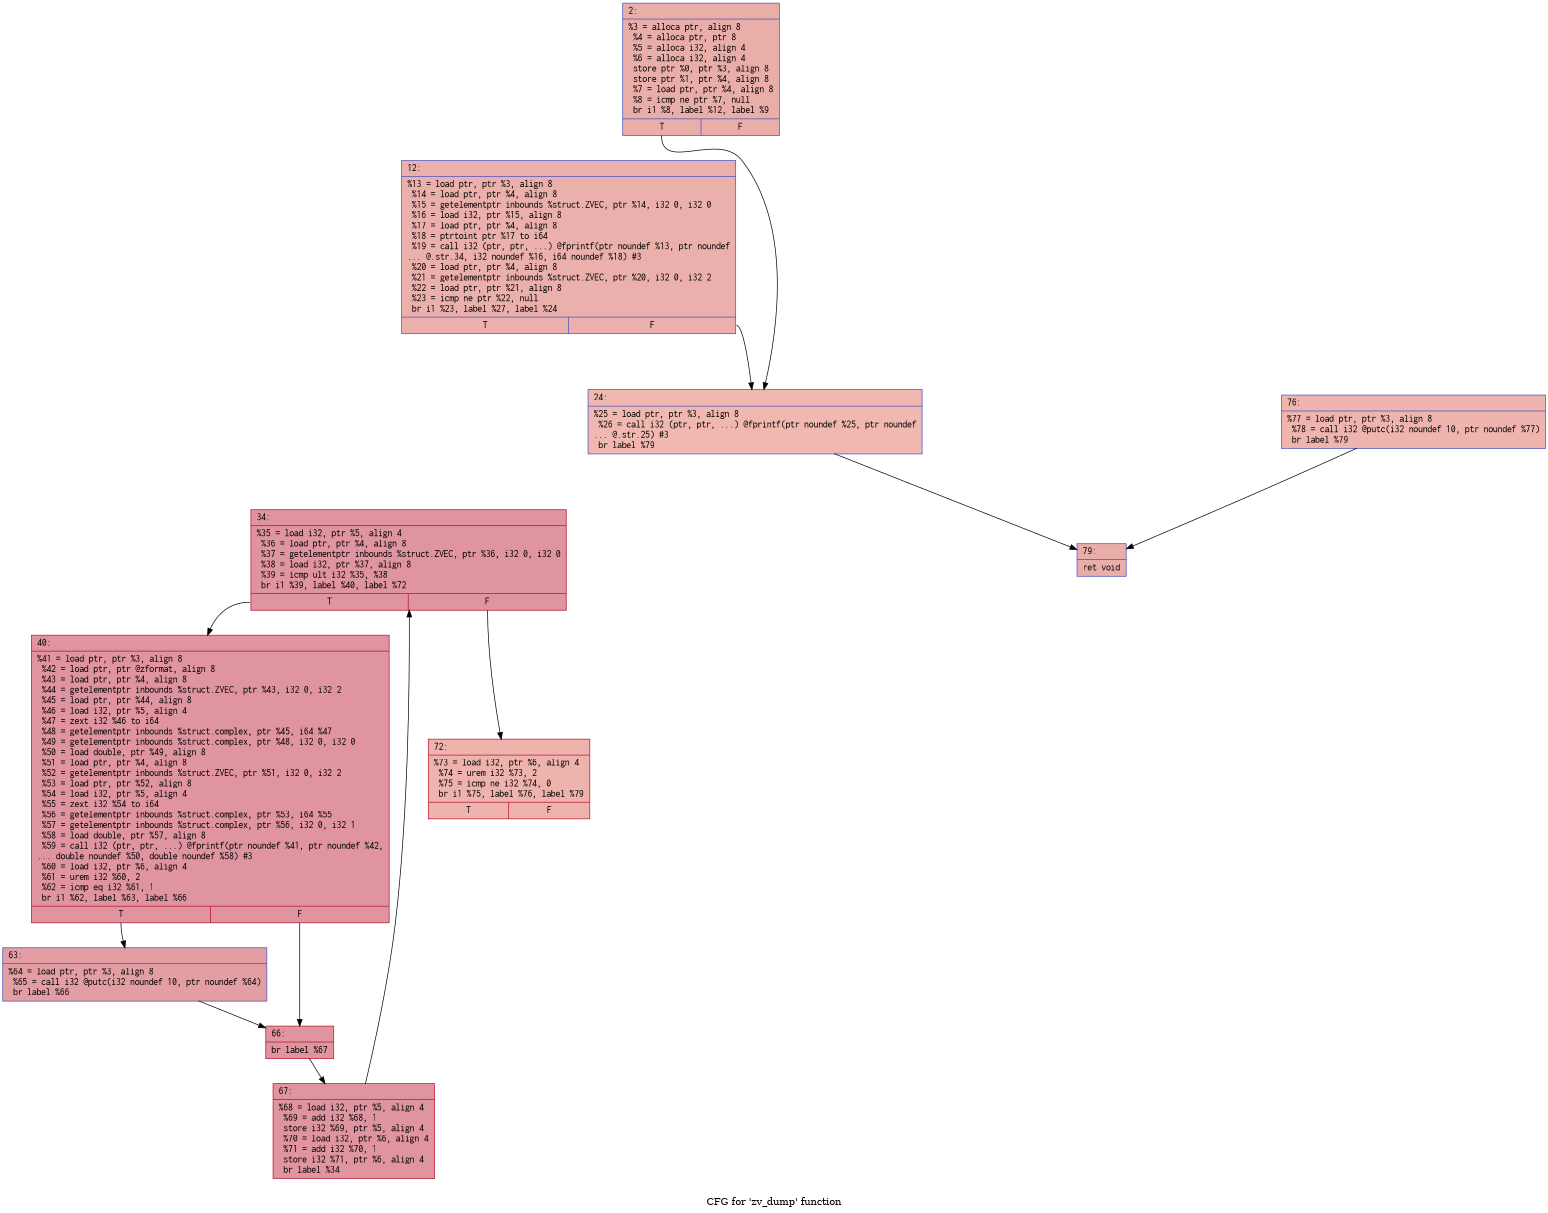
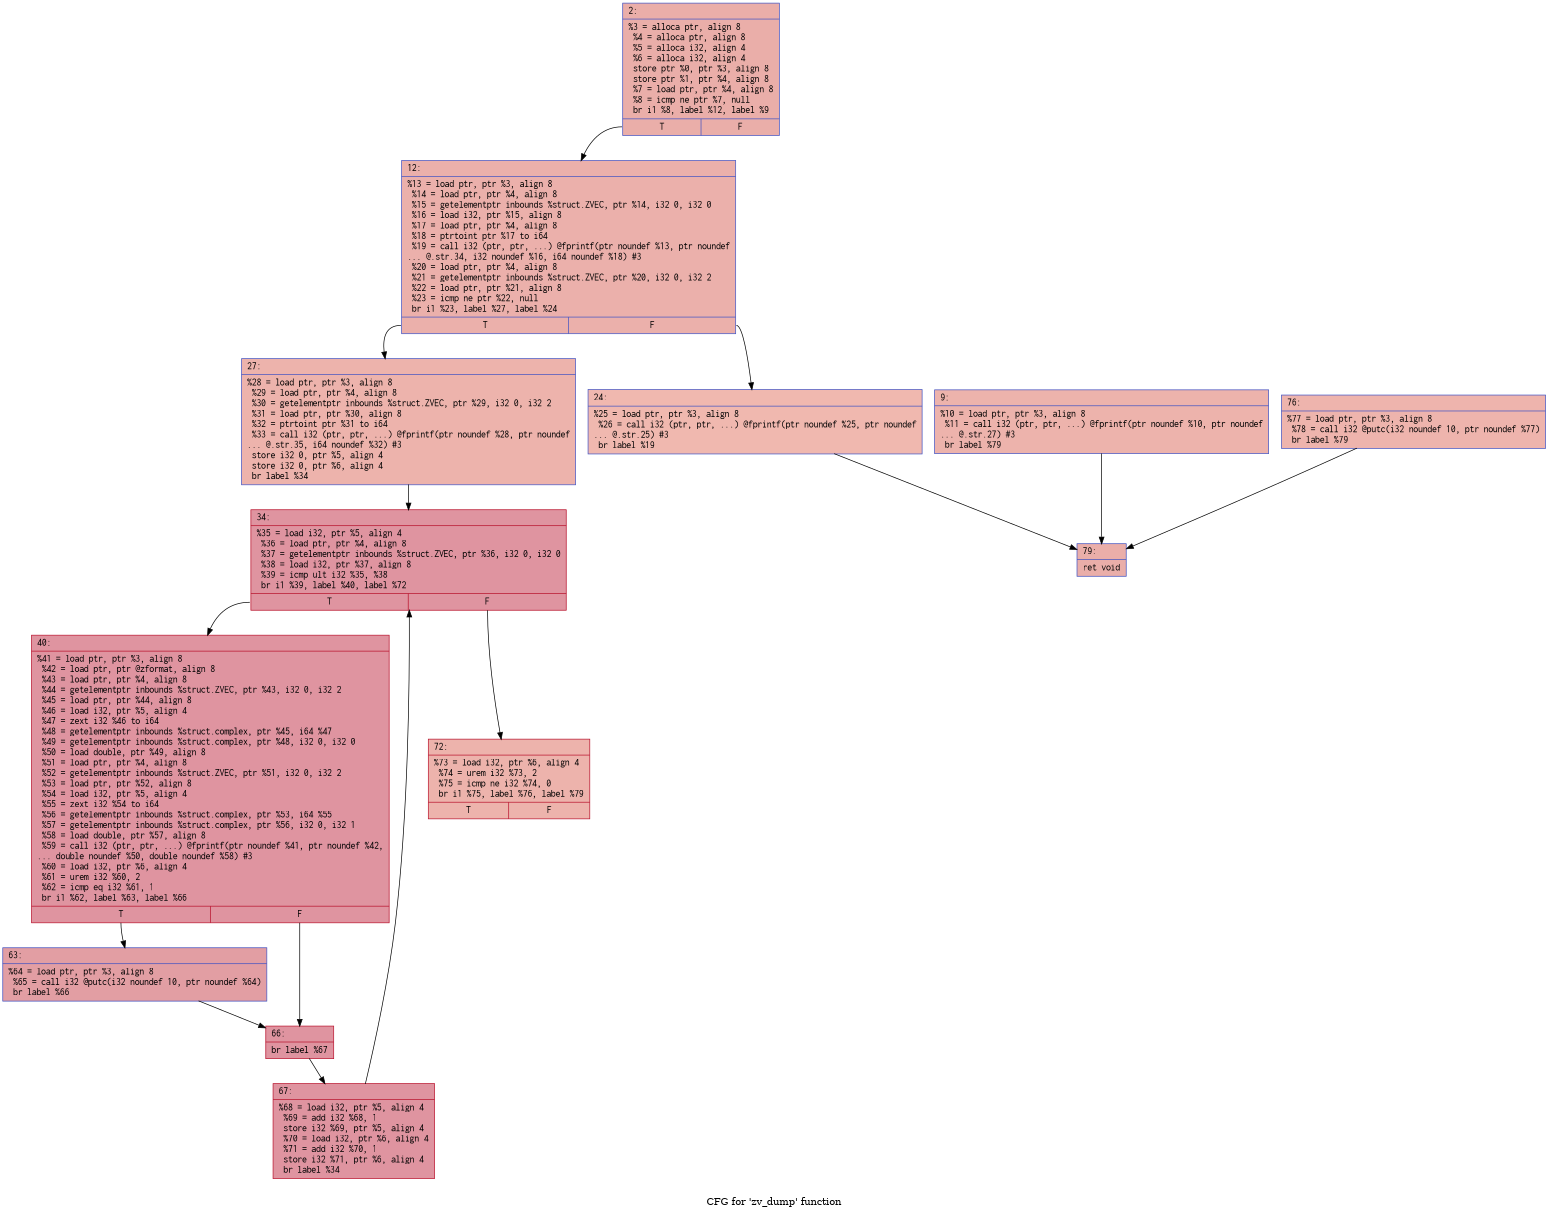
node "2:": text "%4 = alloca ptr, ptr 8" -> "%4 = alloca ptr, align 8"
edge "2:" -> "24:": now "2:" -> "12:"
node "27:": added
node "9:": added
node "24:": text "br label %79" -> "br label %19"
